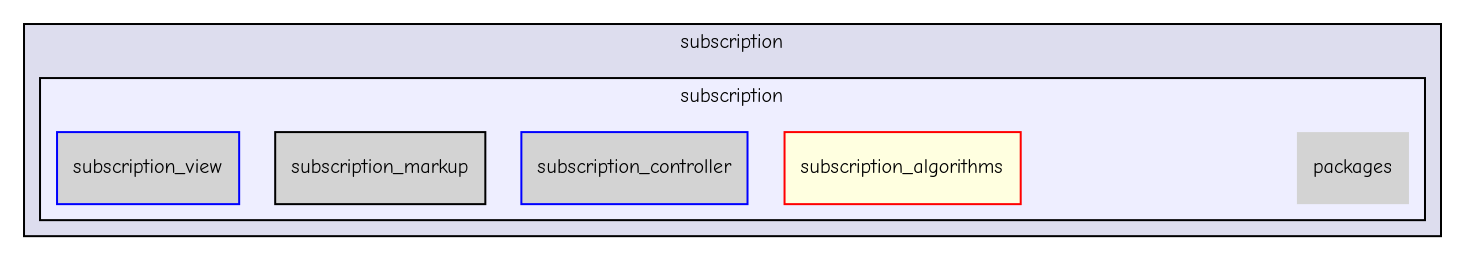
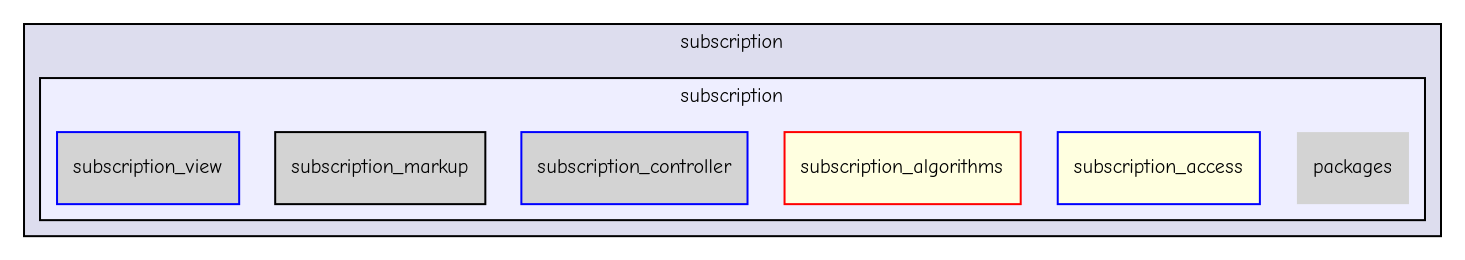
node "subscription_access": added
